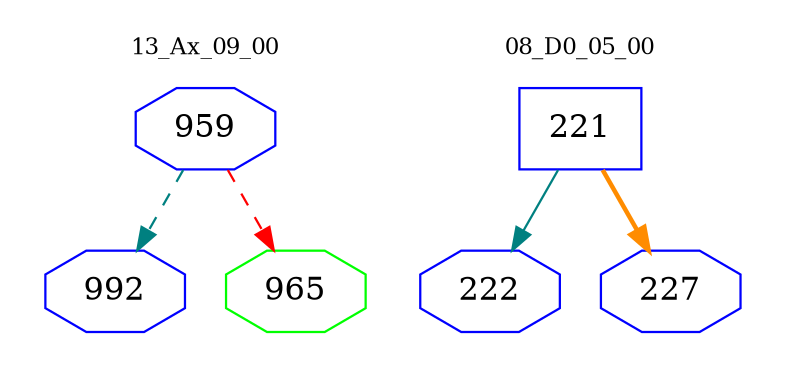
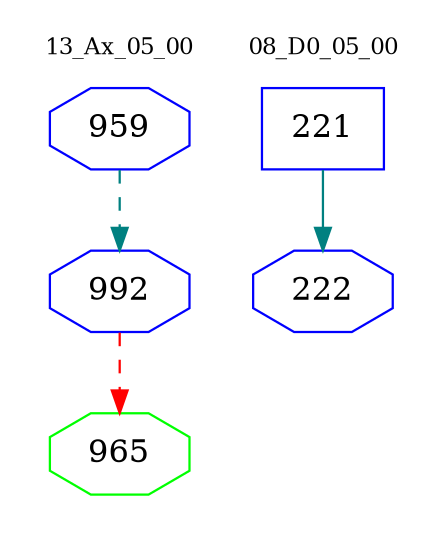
cluster "13_Ax_09_00": label "13_Ax_09_00" -> "13_Ax_05_00"
edge "959" -> "965": now "992" -> "965"
node "227": removed
